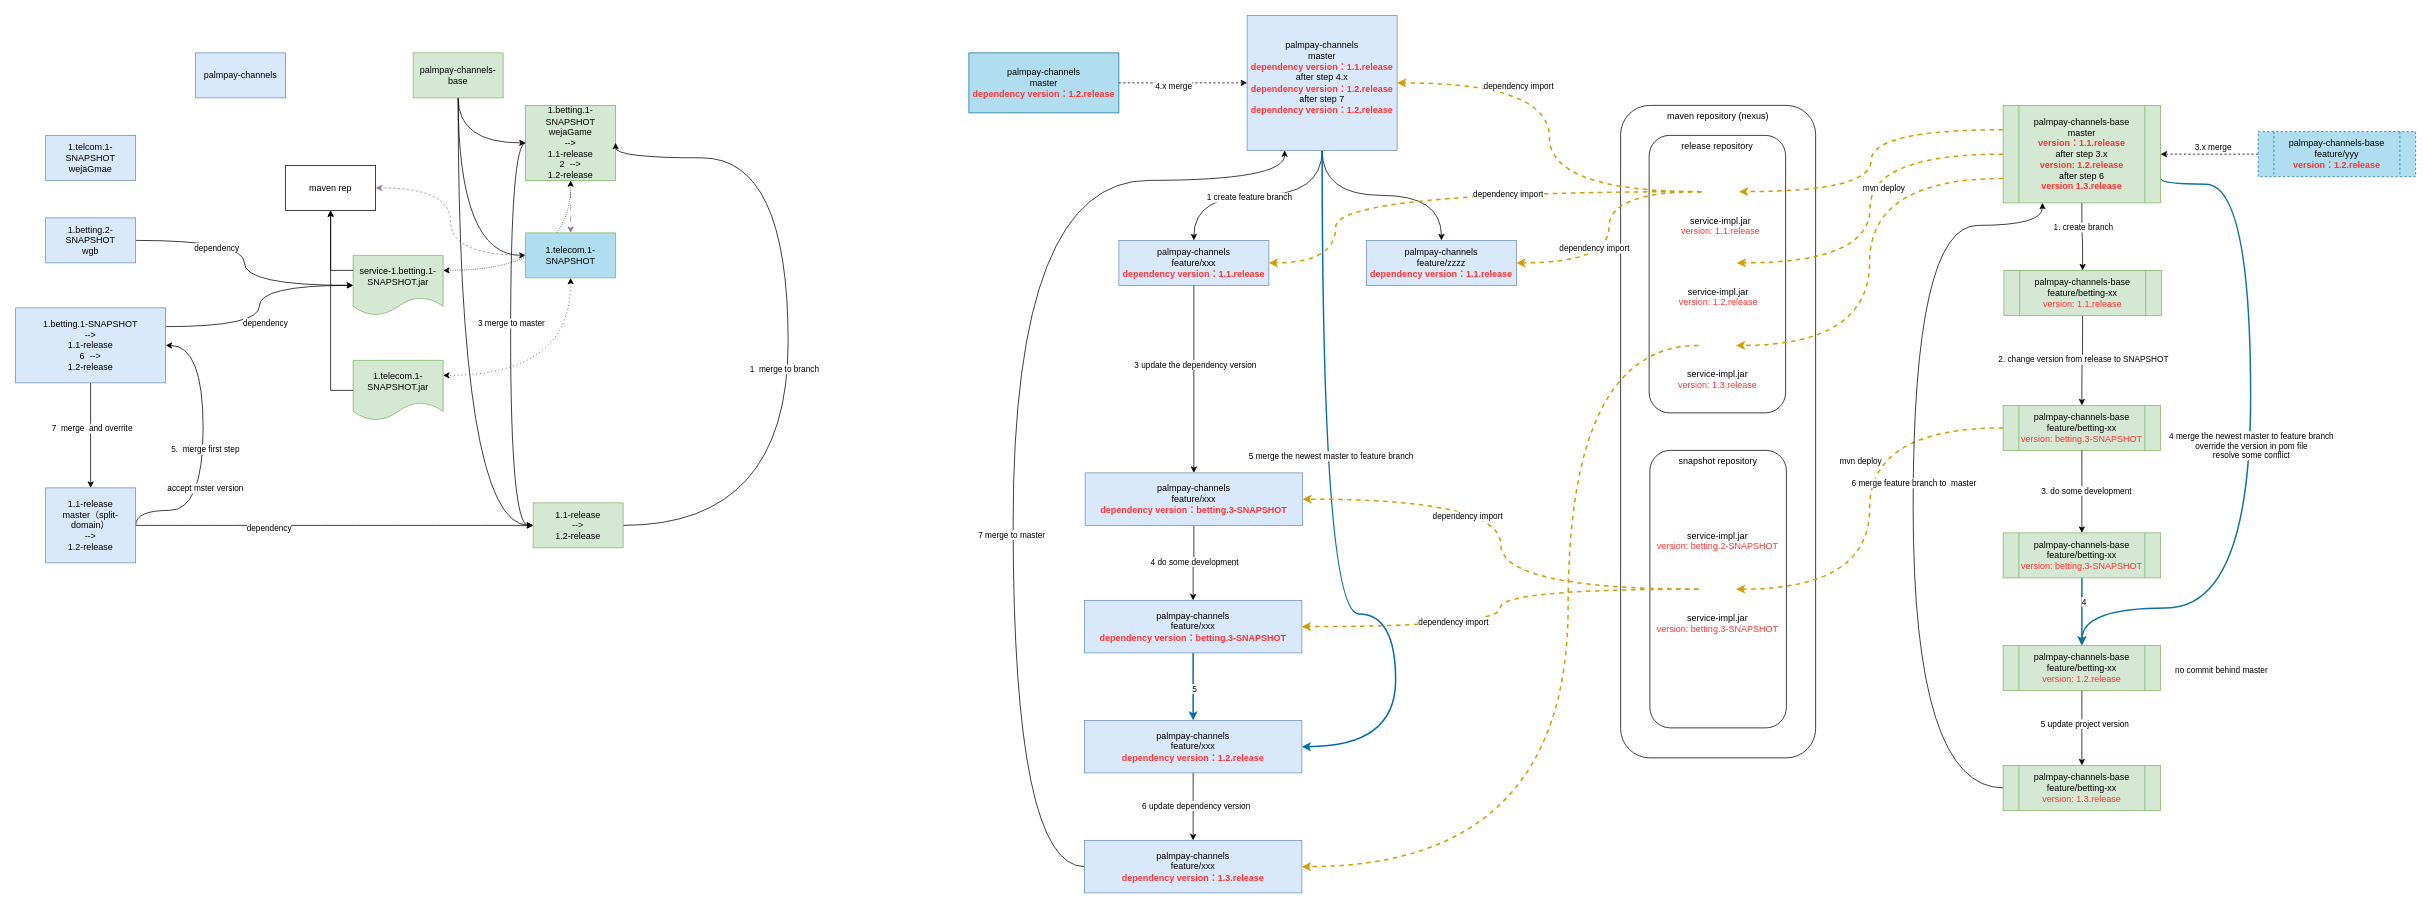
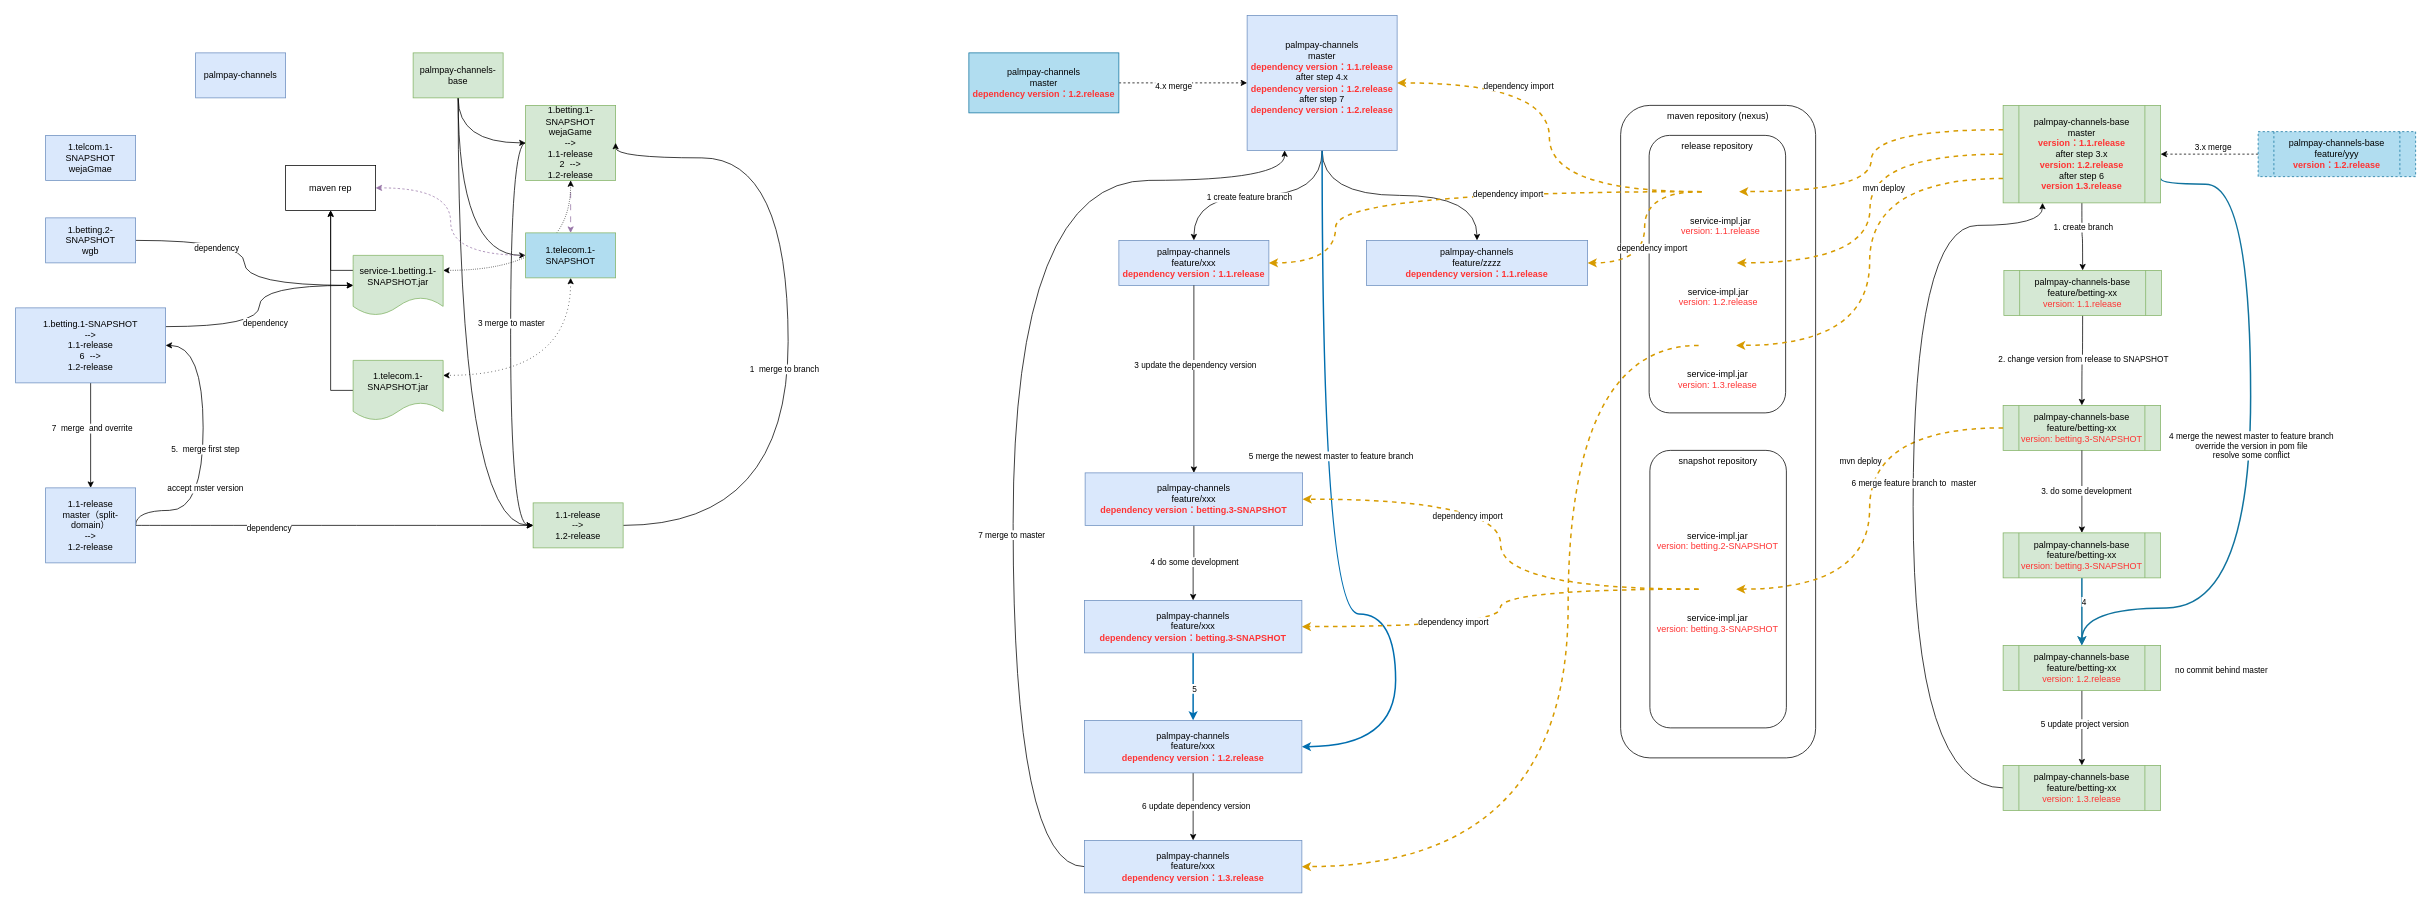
node "palmpay-channels feature/zzzz dependency version：1.1.release": size 150x45 -> 221x45
